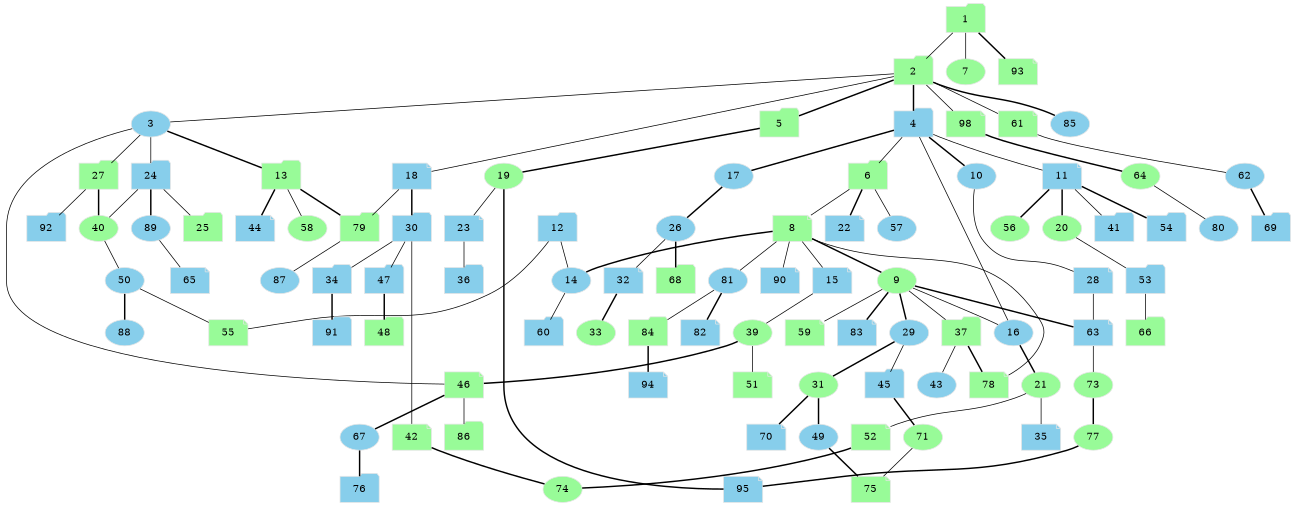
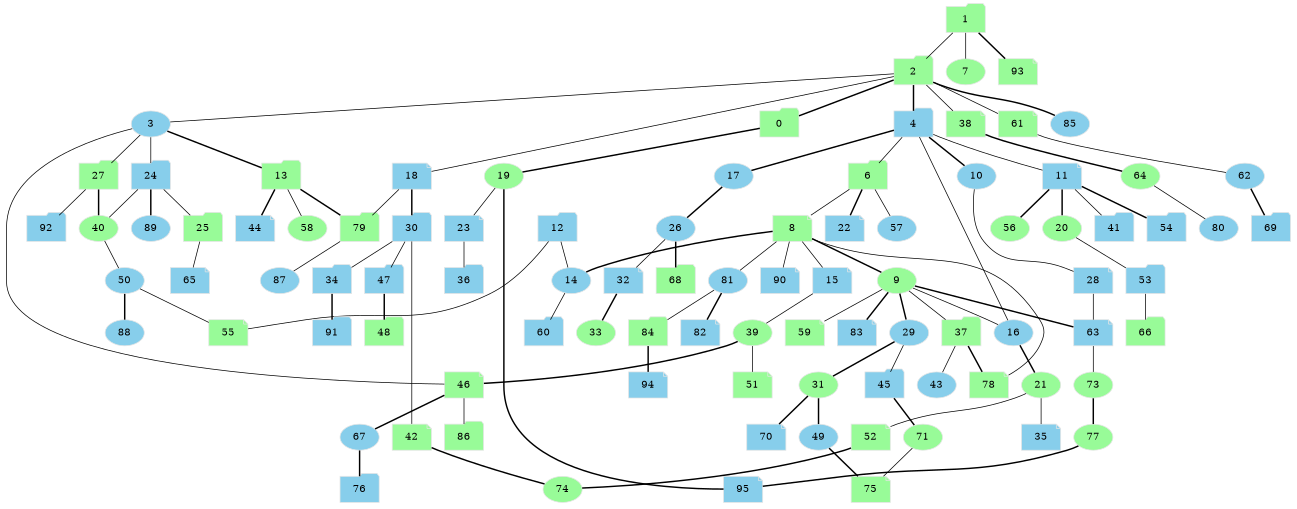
node "5": label "5" -> "0"
node "98": label "98" -> "38"
edge "89" -- "65": now "25" -- "65"
